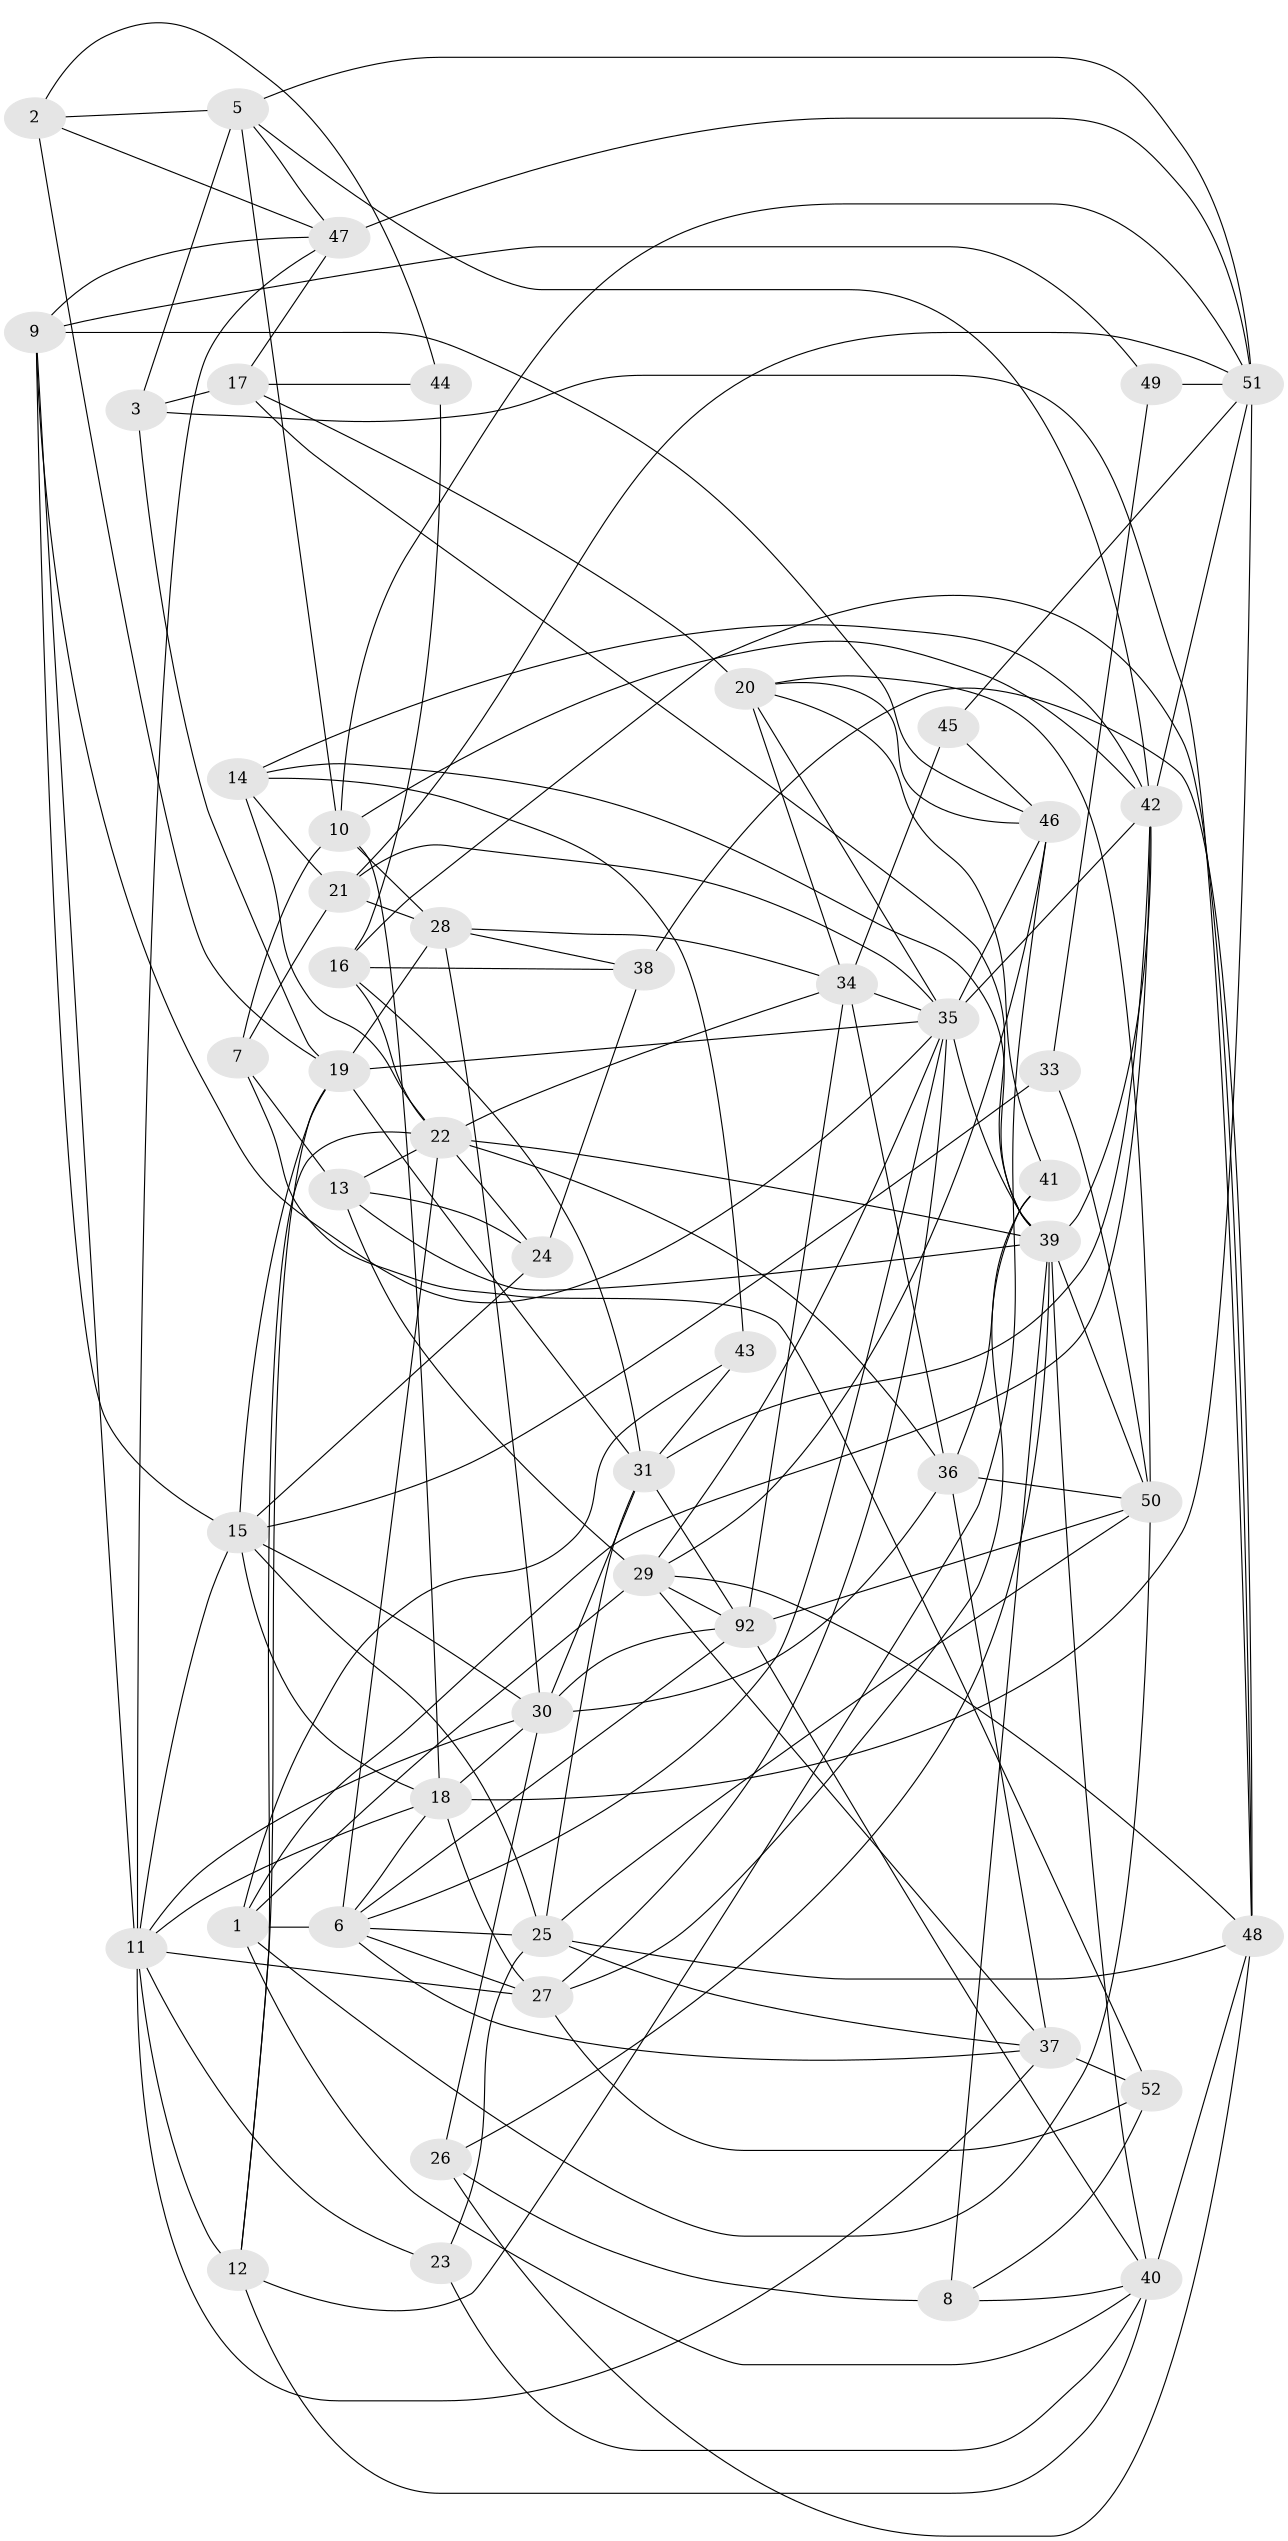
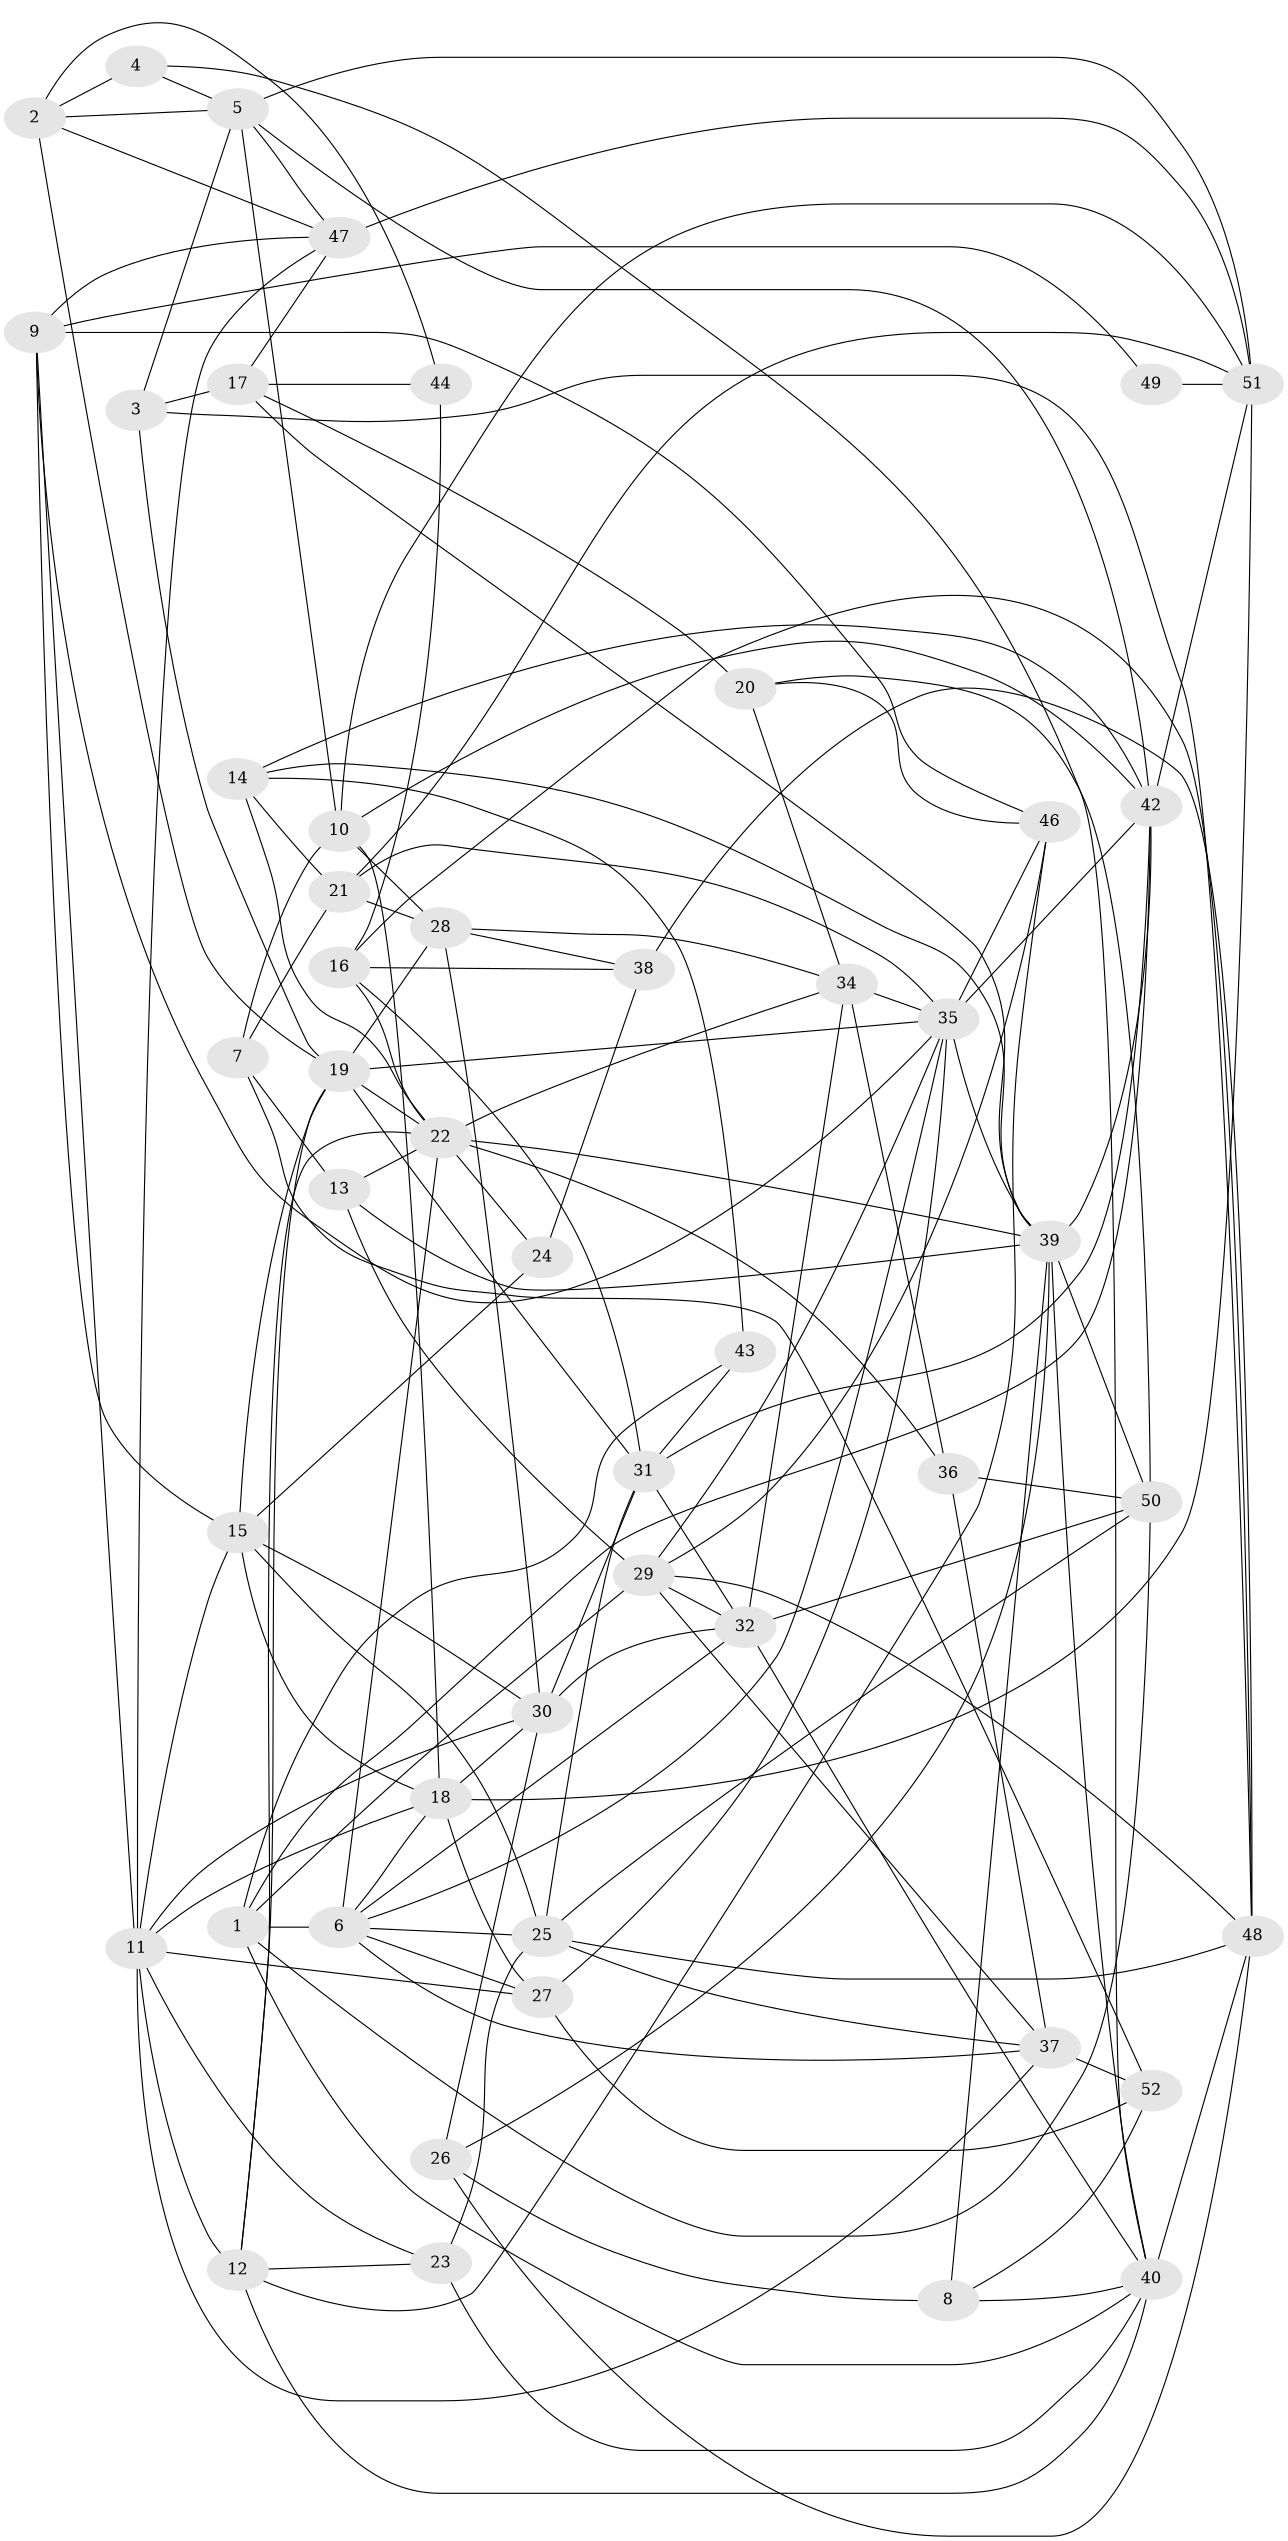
node "4": added
node "45": removed
edge "20" -- "35": removed
node "33": removed
edge "19" -- "22": added
node "41": removed
edge "13" -- "24": removed
node "92": label "92" -> "32"
edge "36" -- "30": removed
edge "23" -- "12": added
